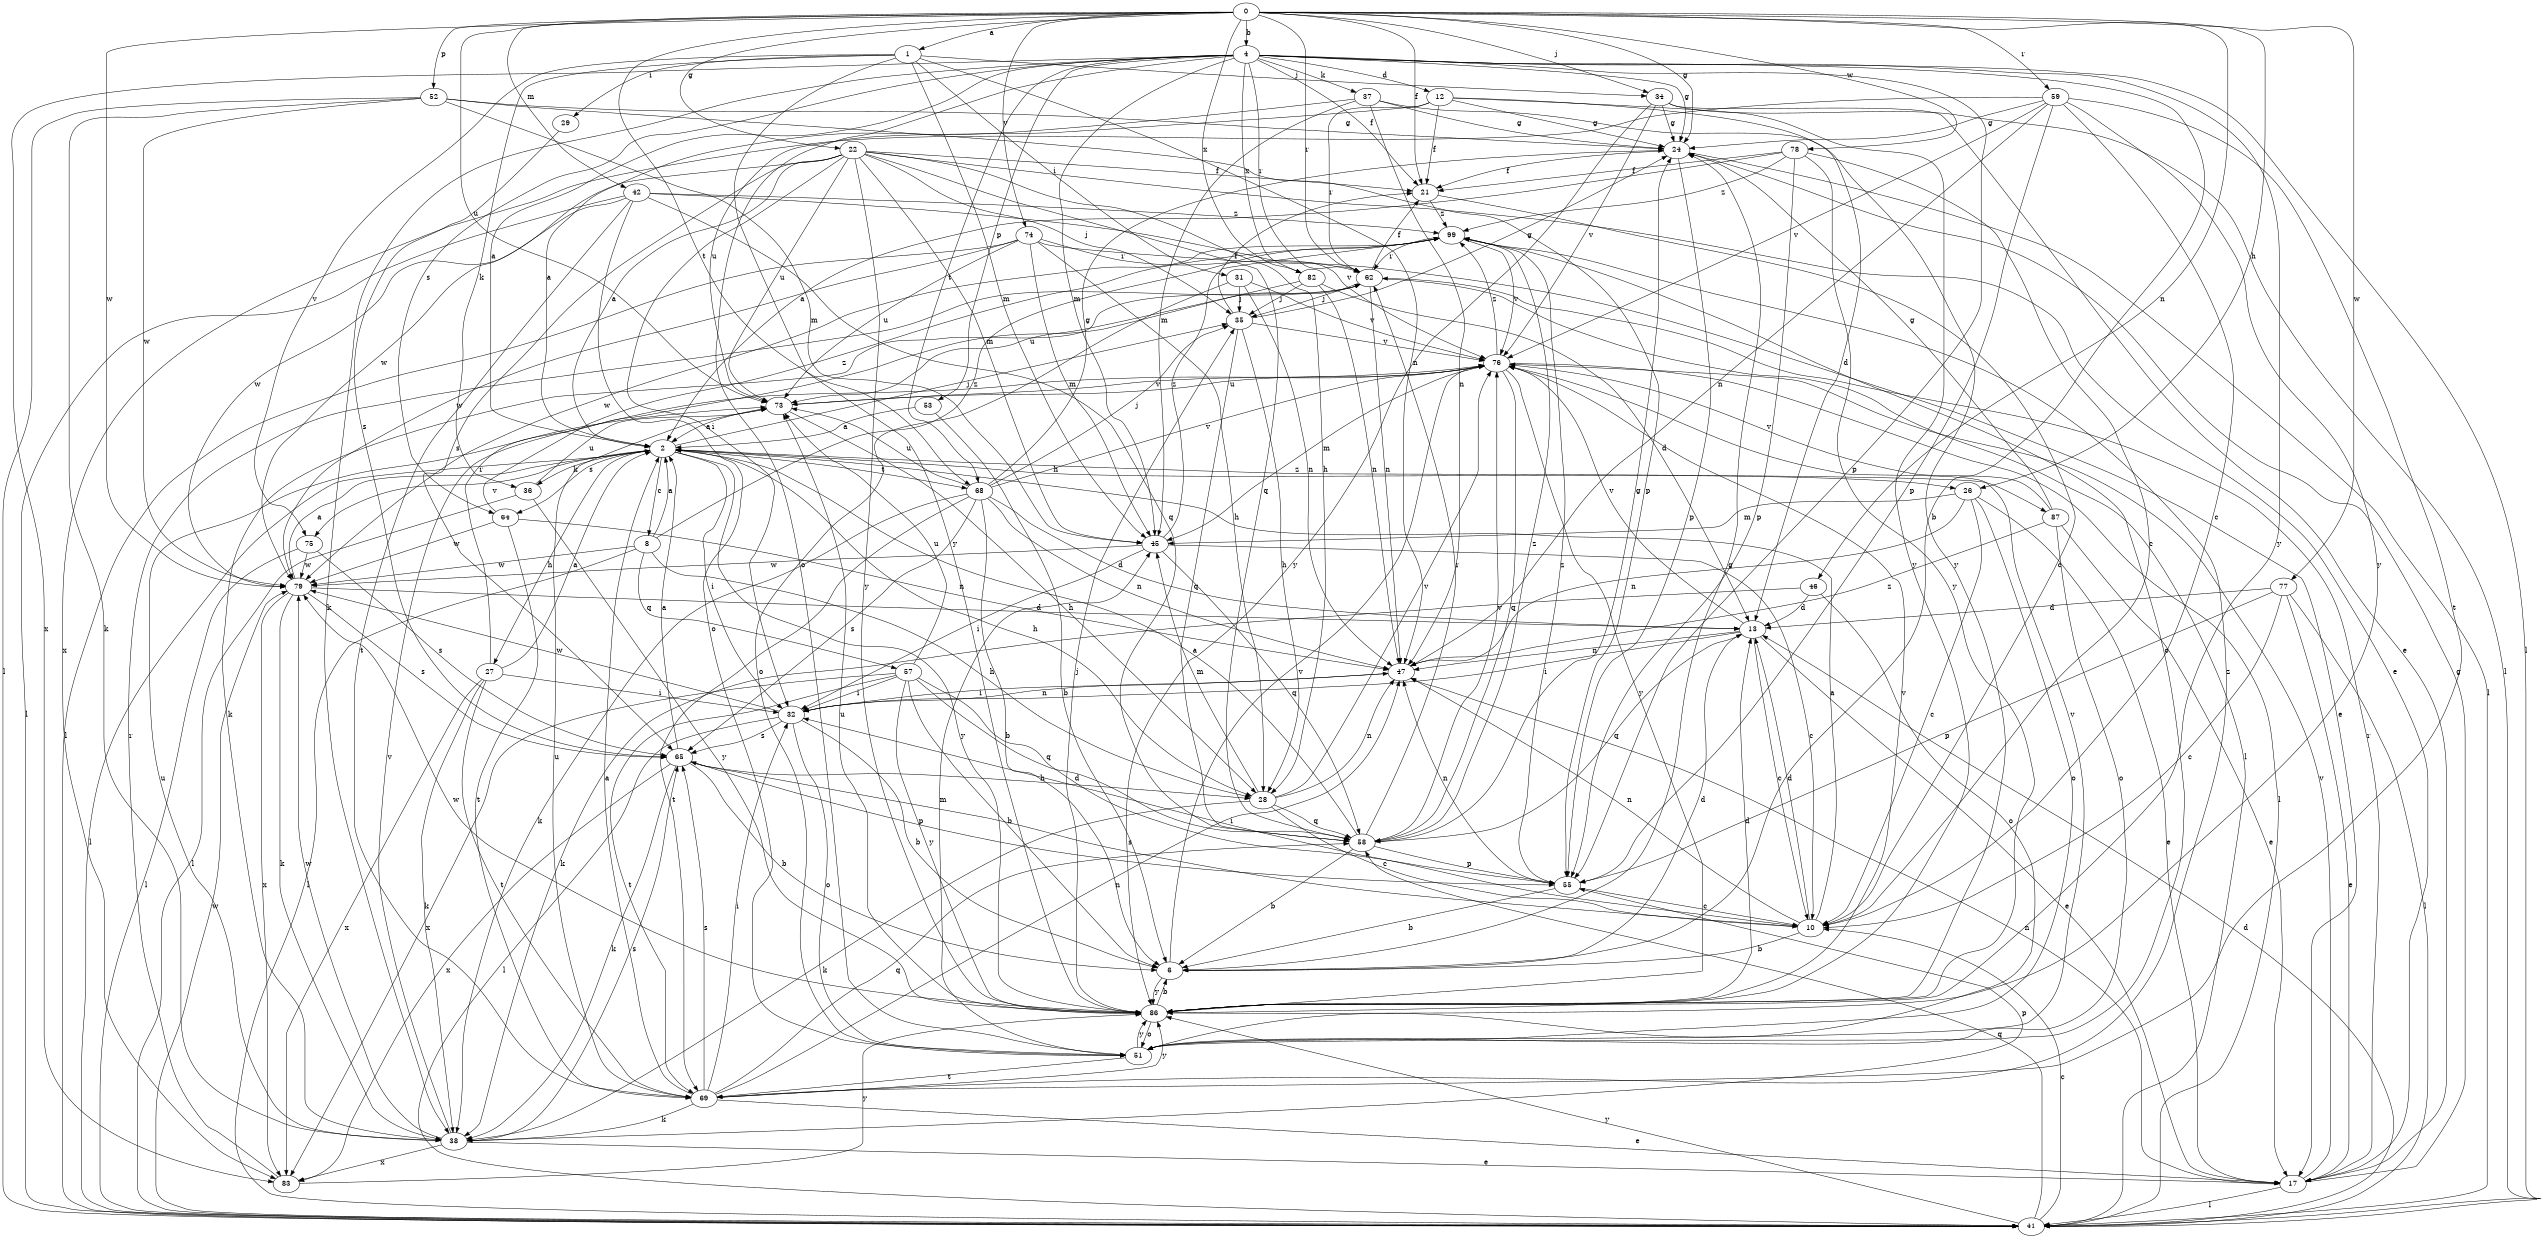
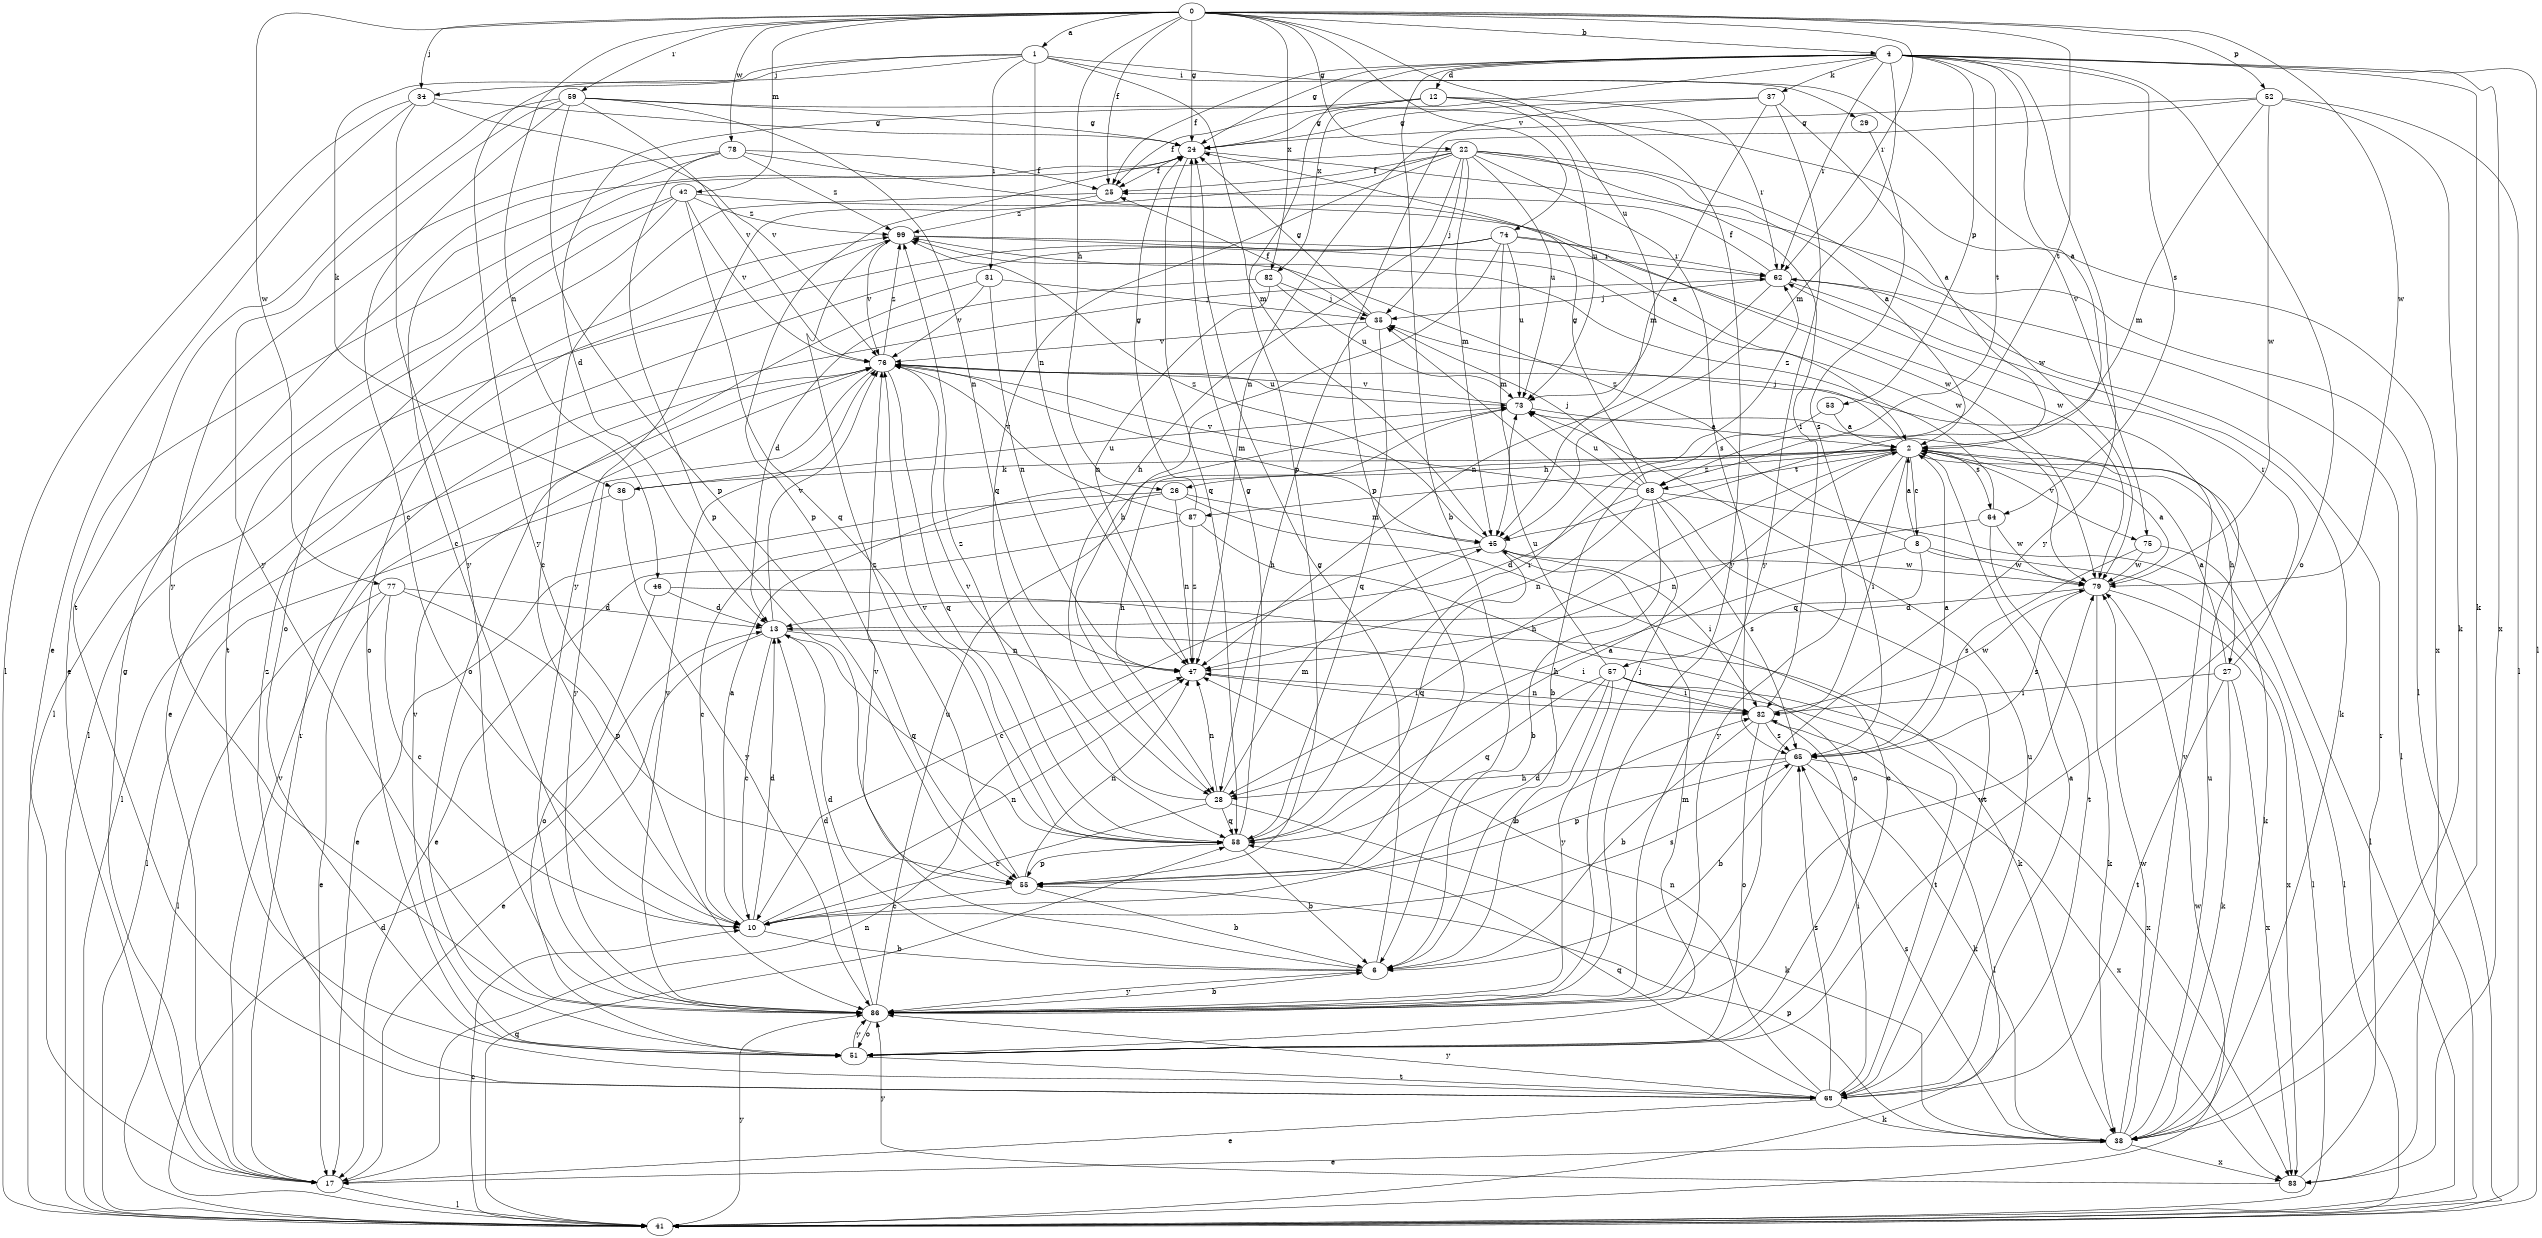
node "21": label "21" -> "25"
edge "24" -> "58": added, label "q"
